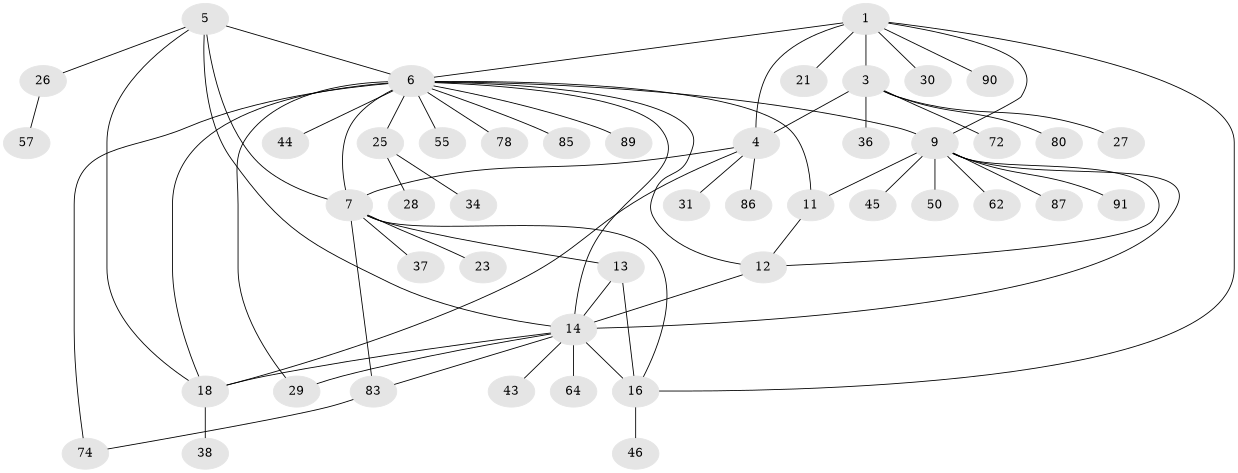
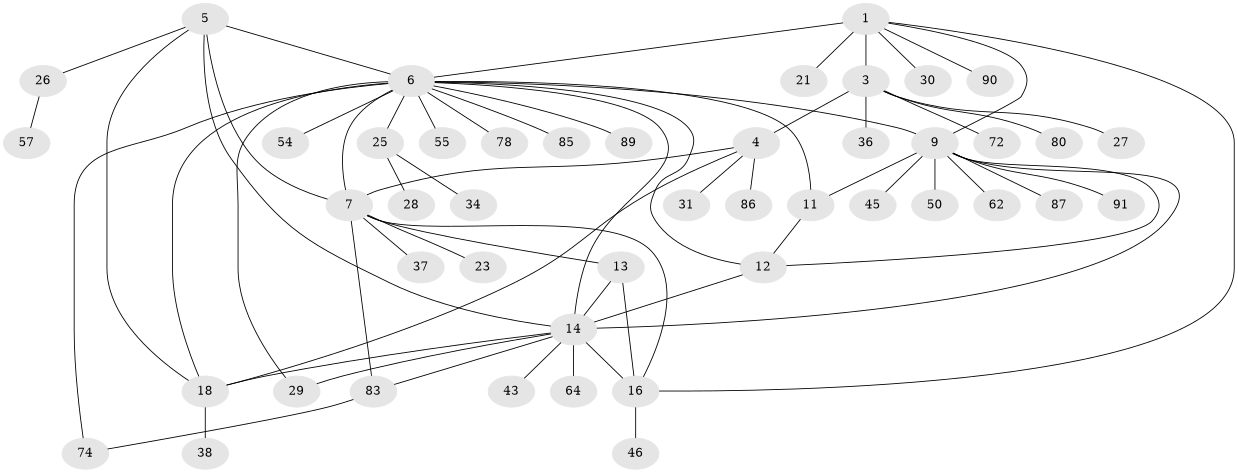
edge "1" -- "4": removed
node "44": label "44" -> "54"
